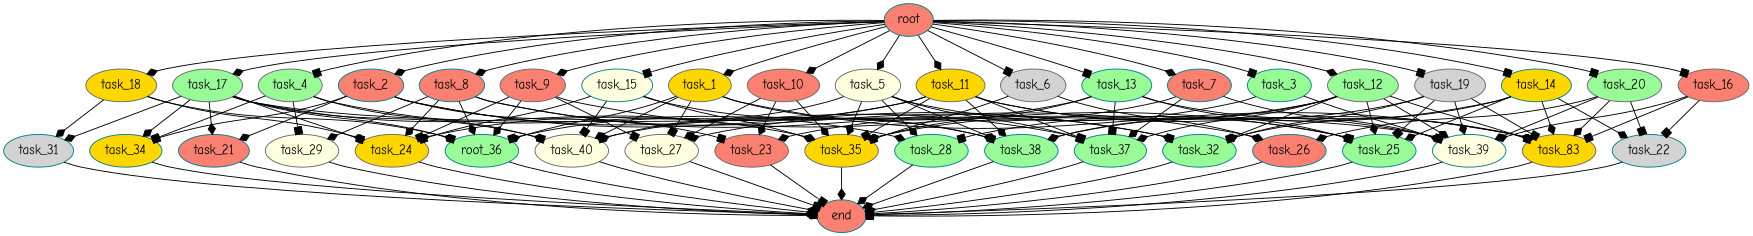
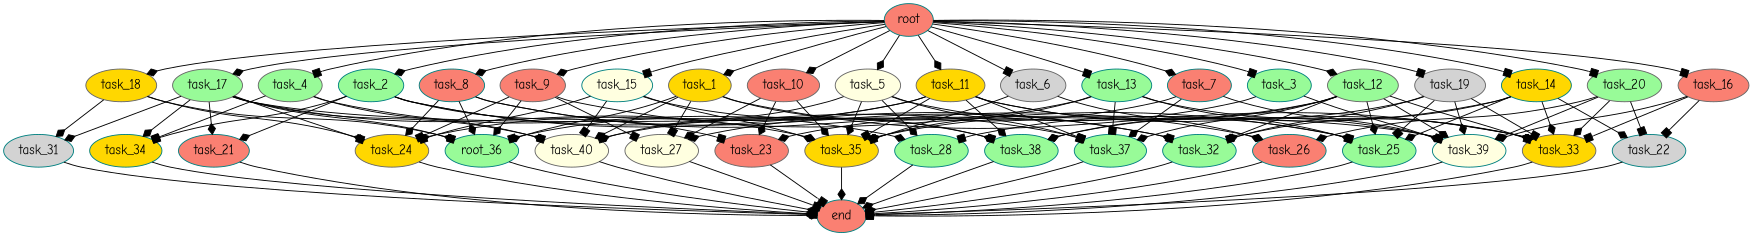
node "task_2": fillcolor salmon -> palegreen
edge "task_5" -> "task_38": removed
node "task_29": removed
node "task_83": label "task_83" -> "task_33"
